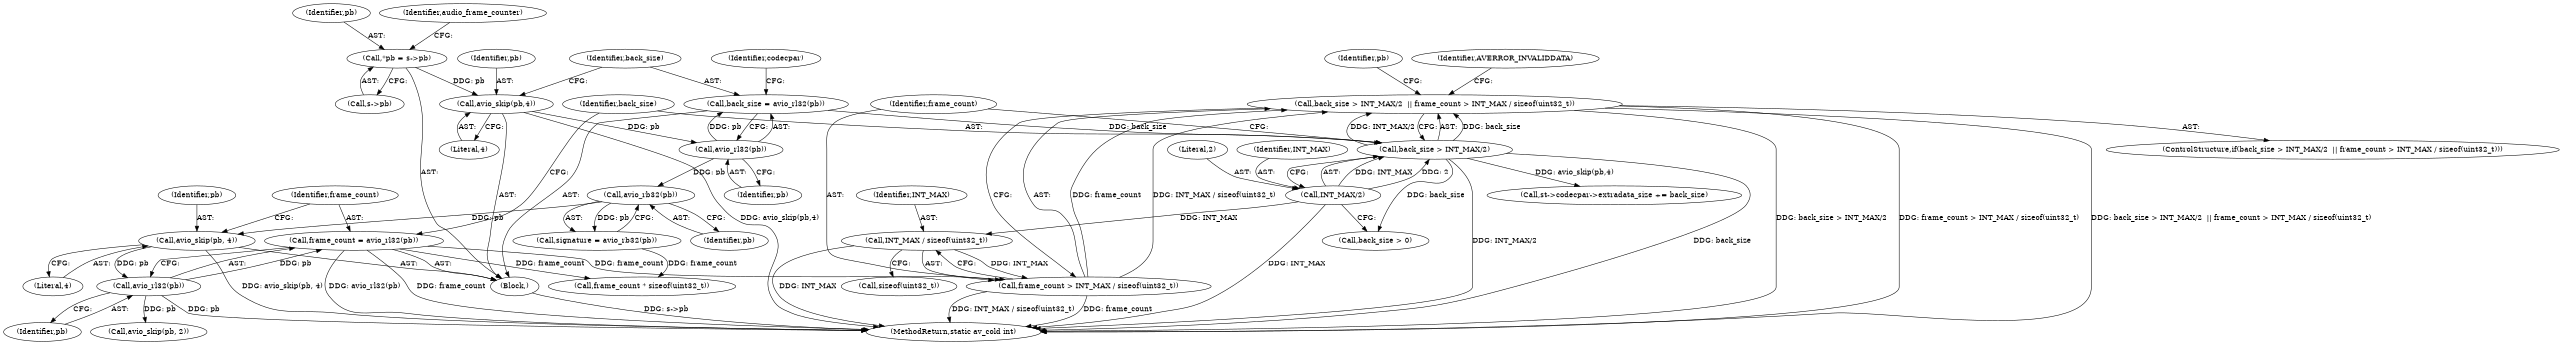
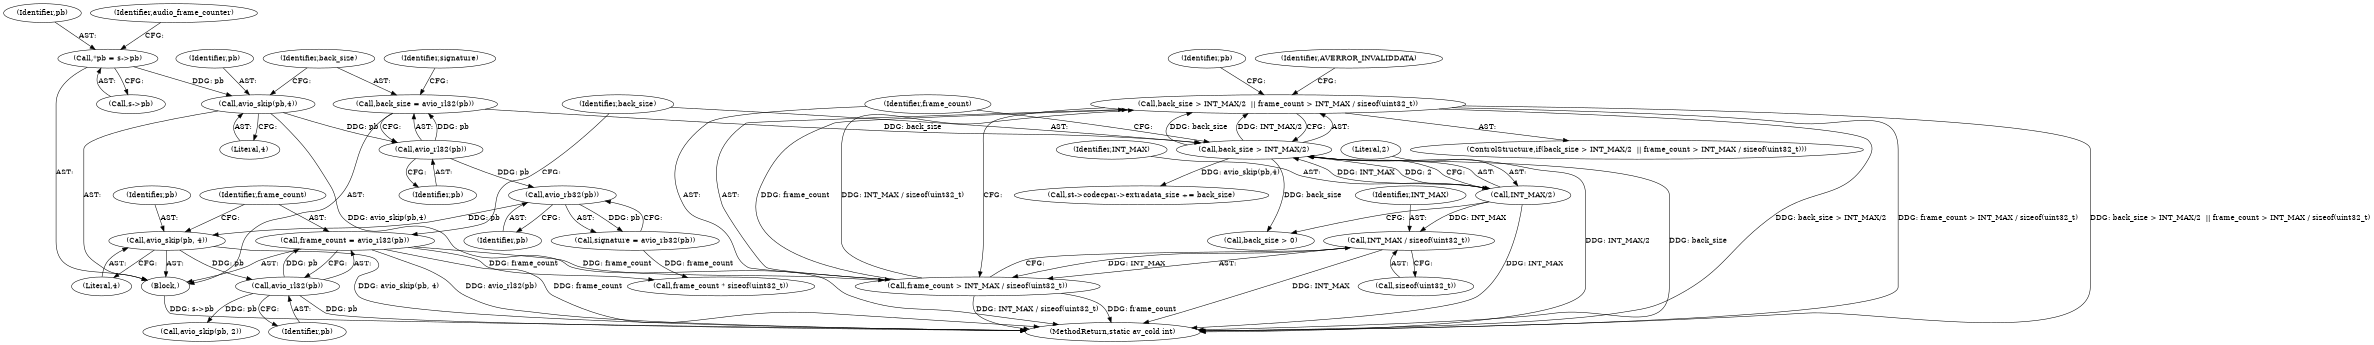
node "(Identifier,codecpar)": label "(Identifier,codecpar)" -> "(Identifier,signature)"
edge "(Call,sizeof(uint32_t))" -> "(Call,INT_MAX / sizeof(uint32_t))": added, label "AST:"
